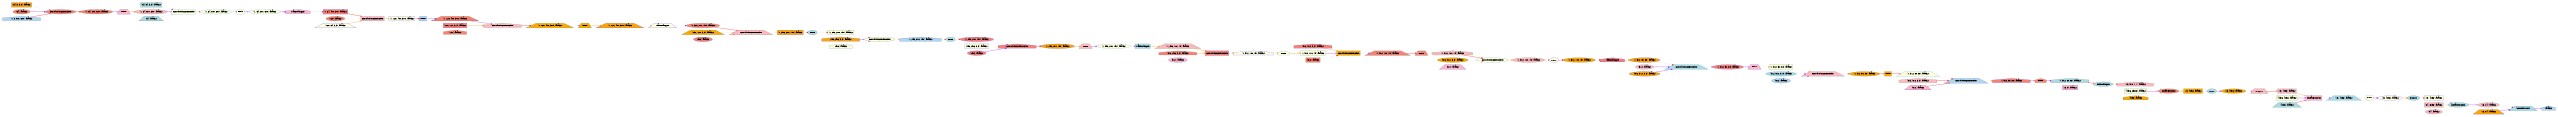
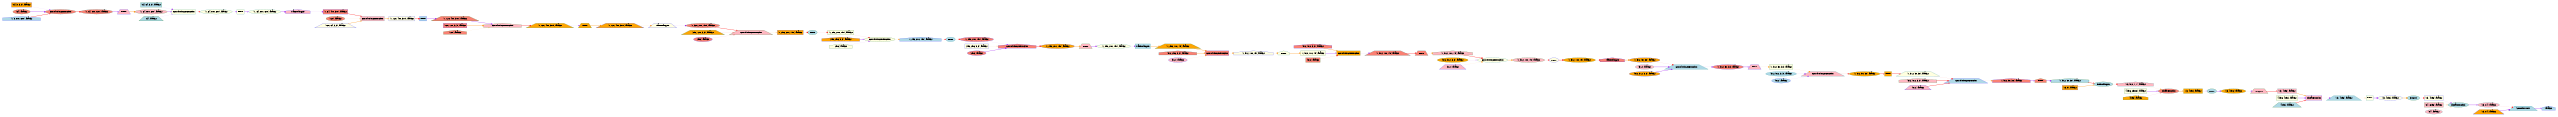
node "(1, 256, 100, 75), float32": fillcolor lightpink -> orange
edge "(13, 5), float32" -> "ROIPooling2D": style dotted -> bold
node "(13, 5), float32": fillcolor lightpink -> orange
